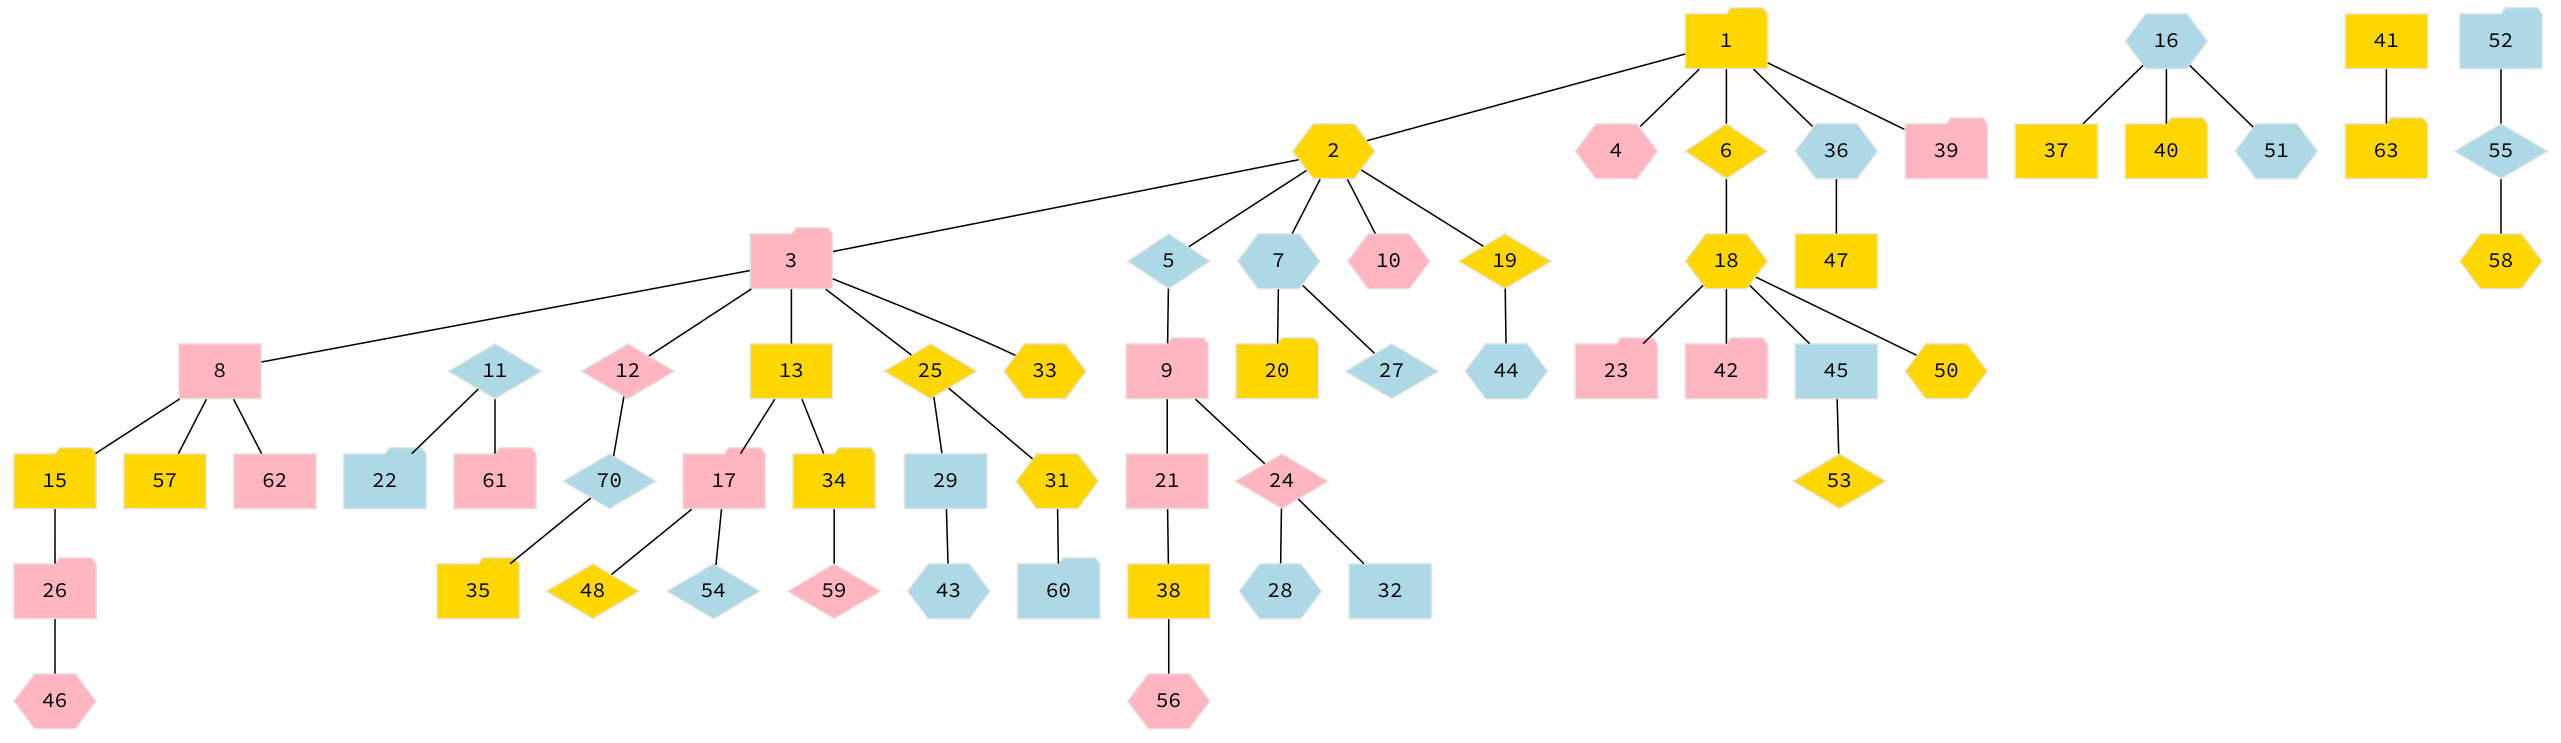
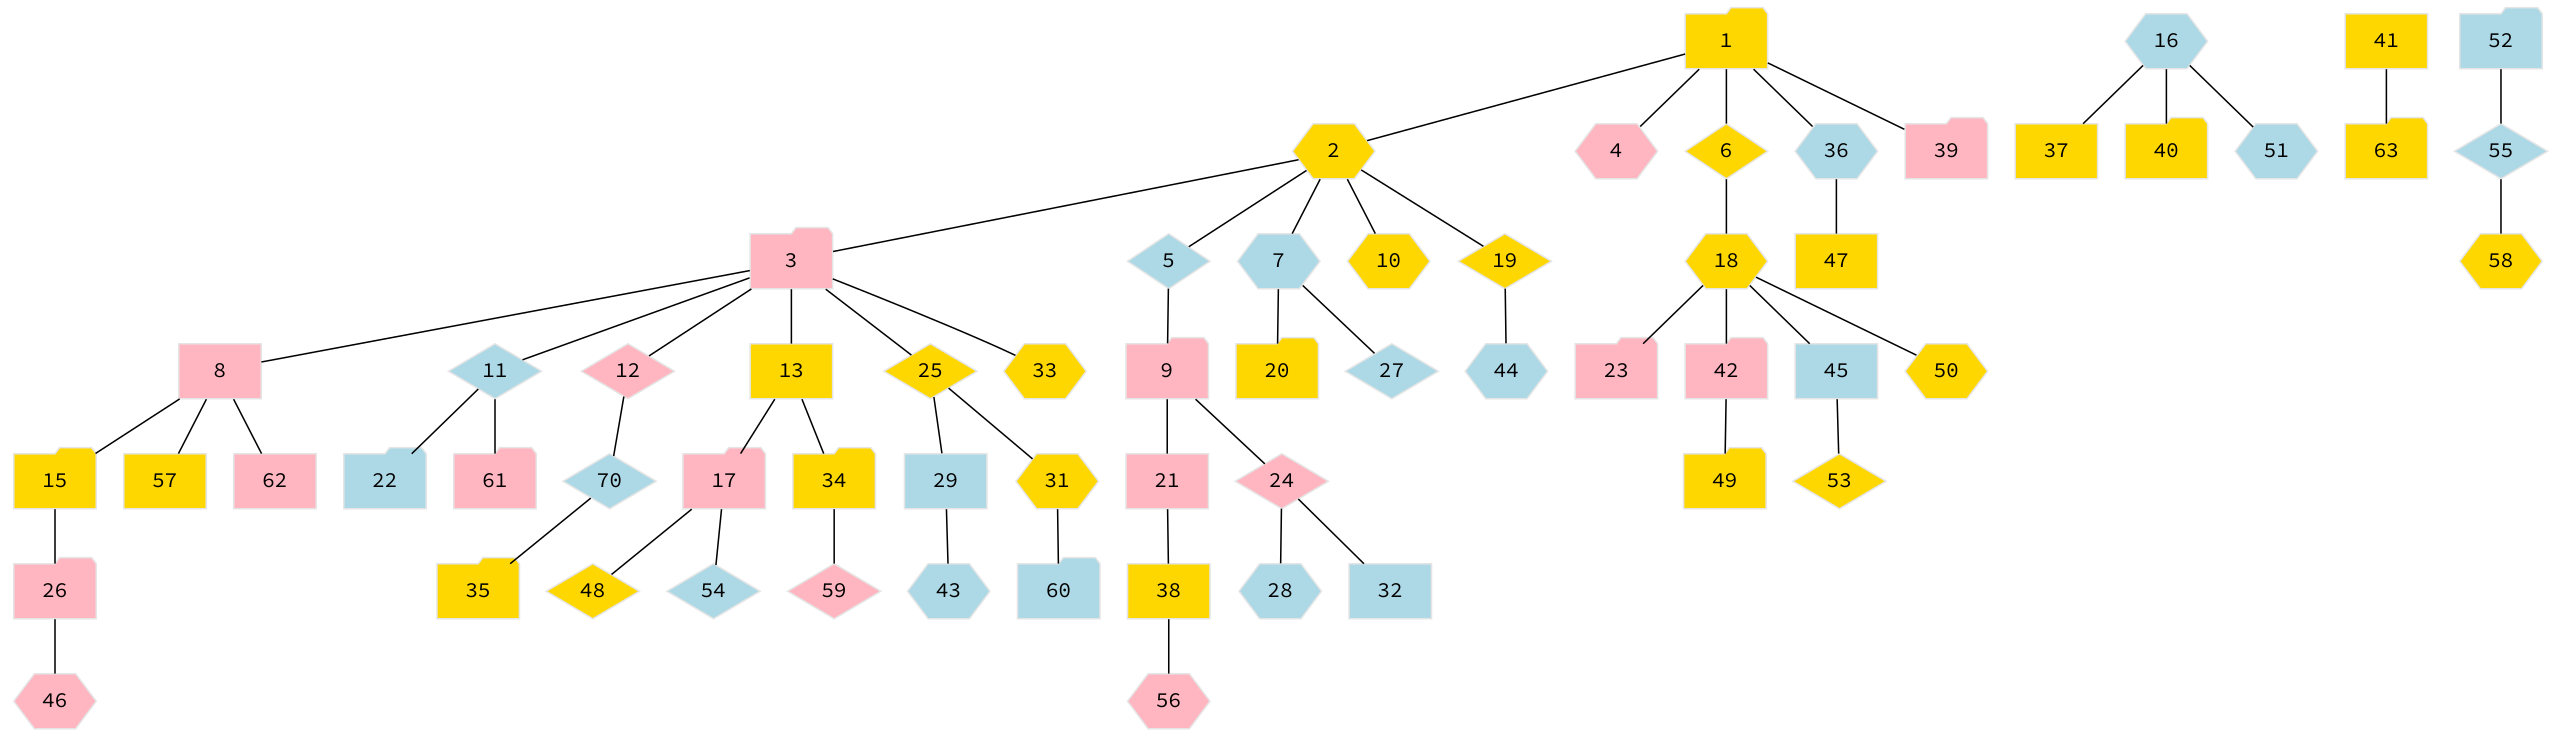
node "10": fillcolor lightpink -> gold
edge "3" -- "11": added
node "49": added
